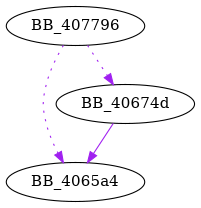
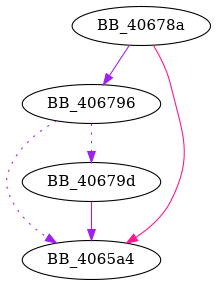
node "BB_407796": label "BB_407796" -> "BB_406796"
node "BB_40678a": added
node "BB_40674d": label "BB_40674d" -> "BB_40679d"
